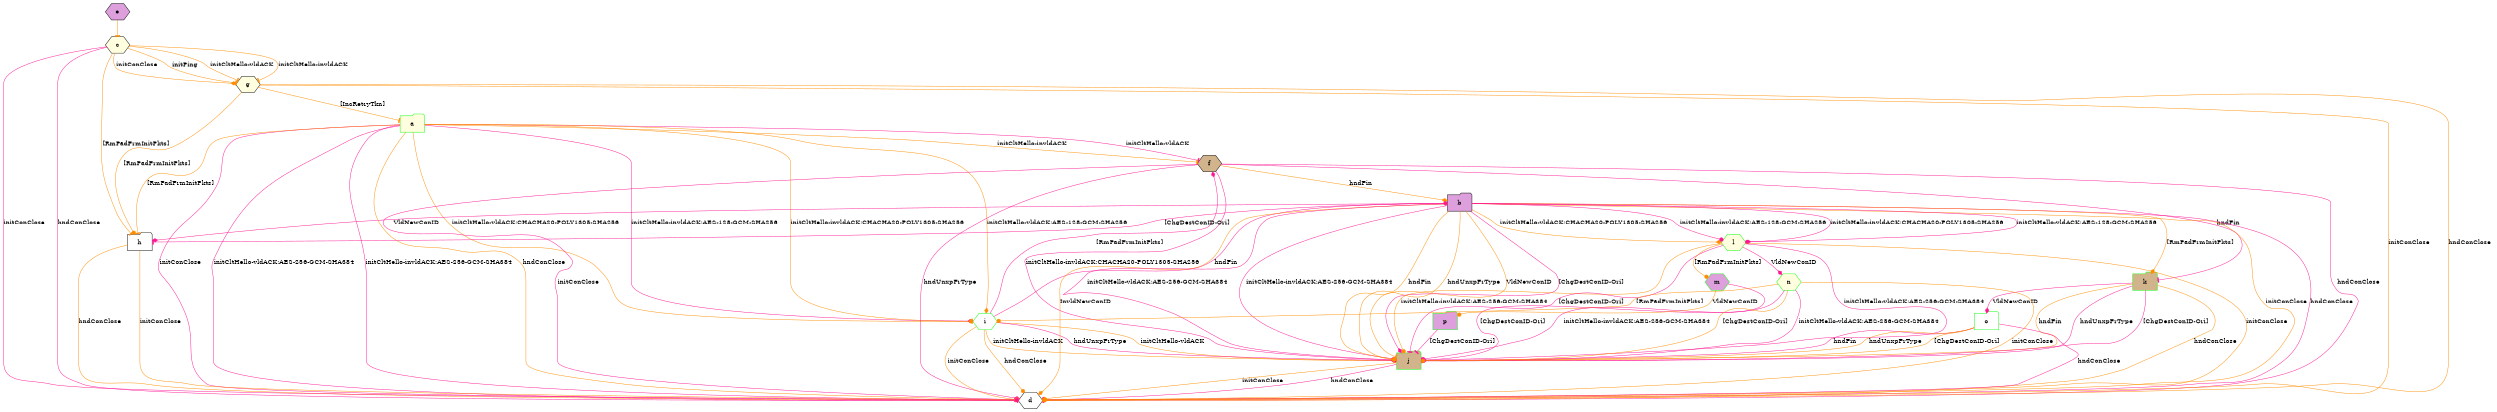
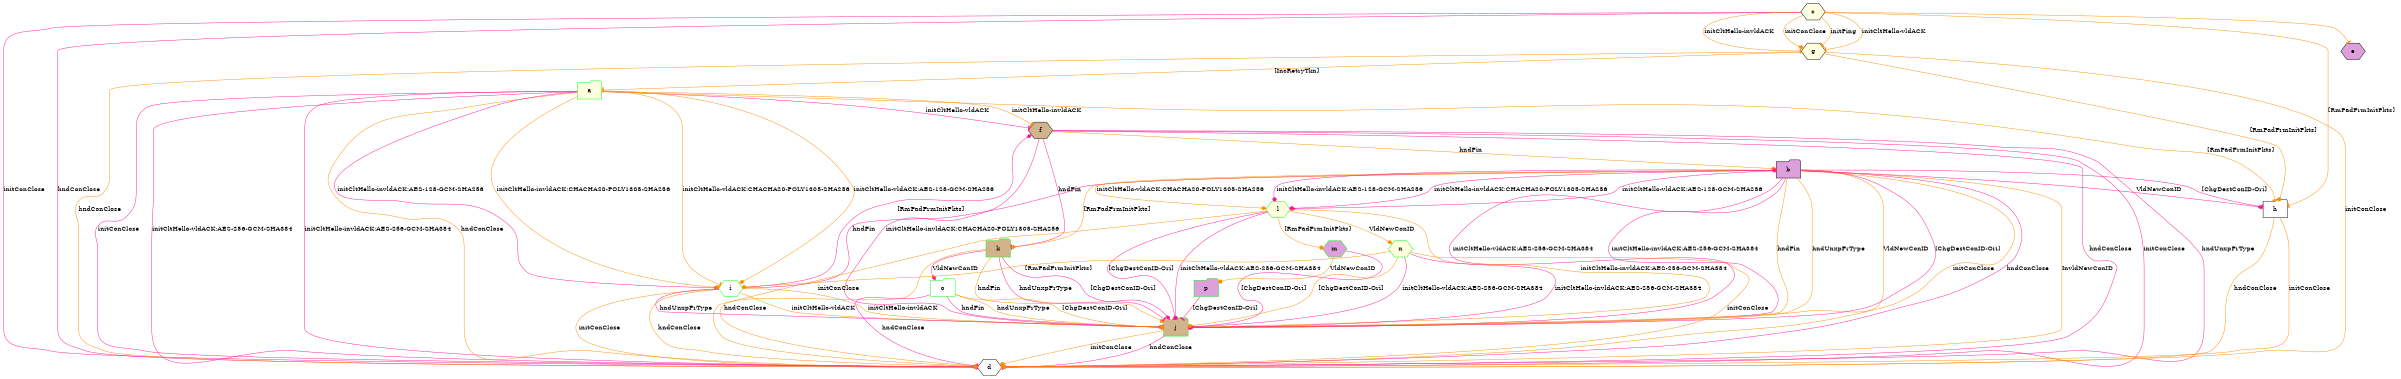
edge "e" -> "c": reversed
edge "l" -> "n": color deeppink -> darkorange
